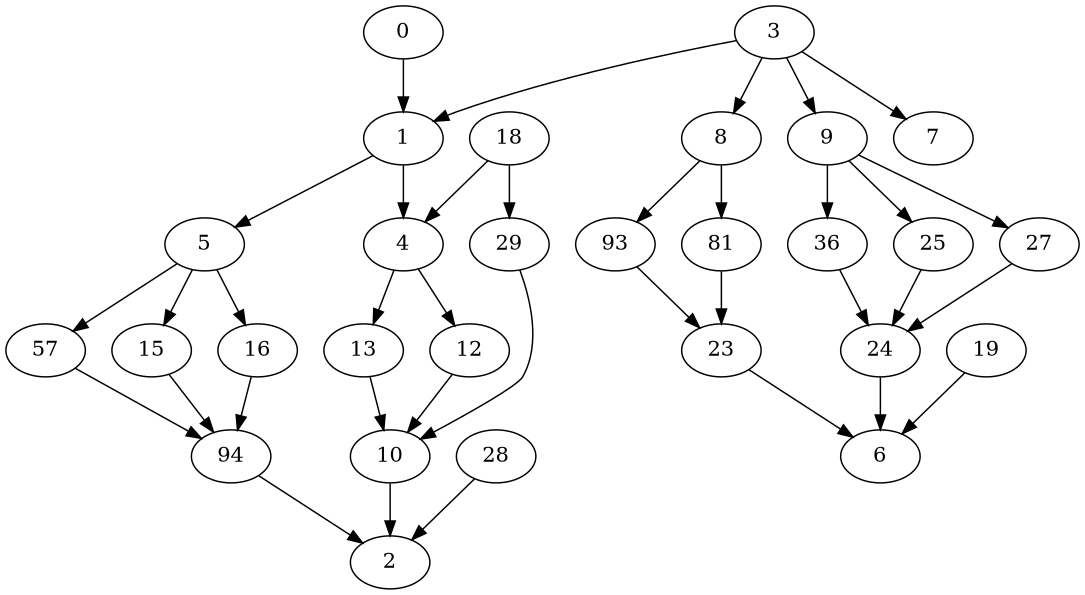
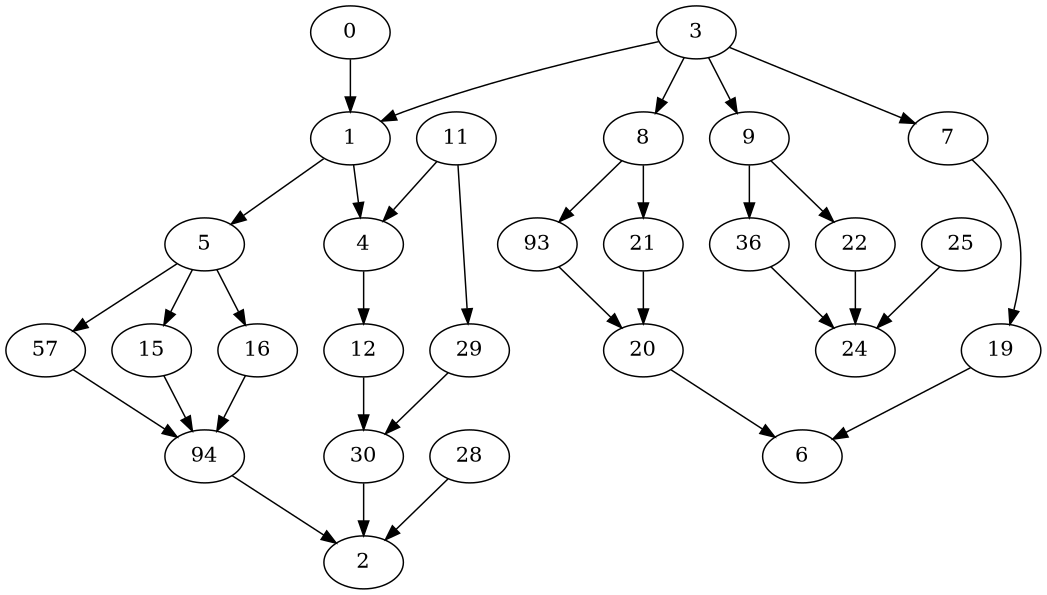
node "18": label "18" -> "11"
edge "9" -> "25": removed
edge "7" -> "19": added
node "81": label "81" -> "21"
node "27": label "27" -> "22"
node "13": removed
node "23": label "23" -> "20"
edge "24" -> "6": removed
node "10": label "10" -> "30"
